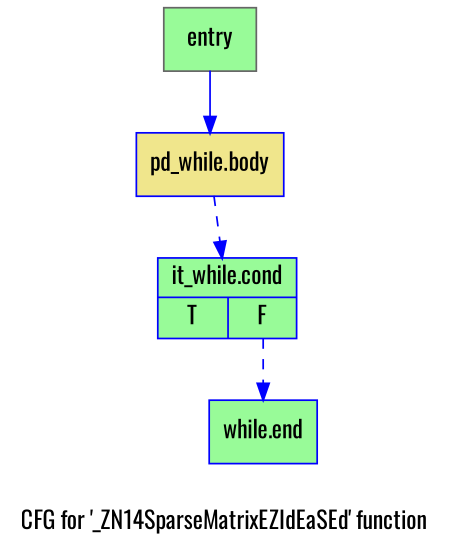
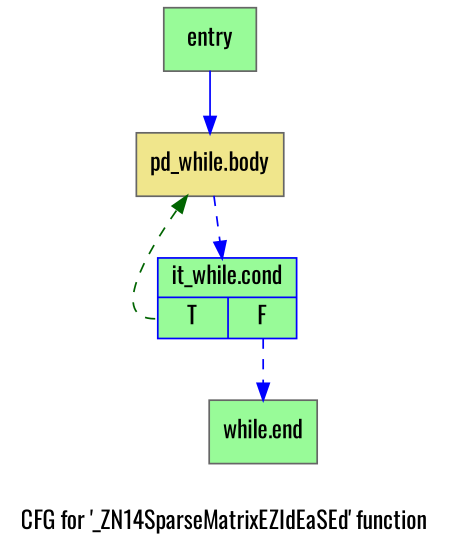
node "pd_while.body": color blue -> gray40
edge "it_while.cond" -> "pd_while.body": added
node "while.end": color blue -> gray40
